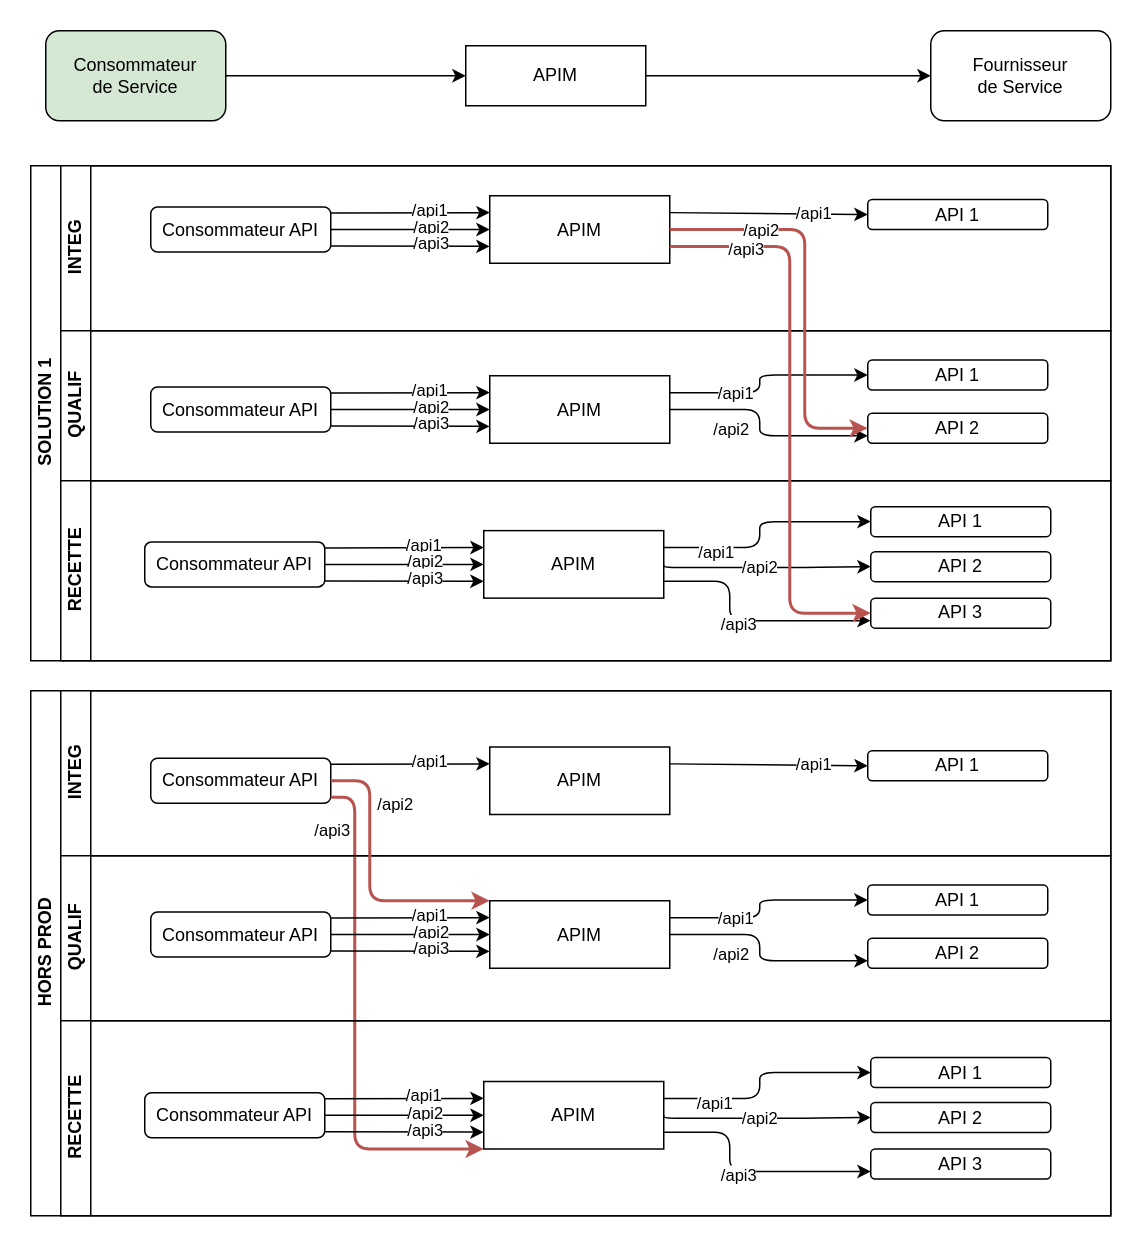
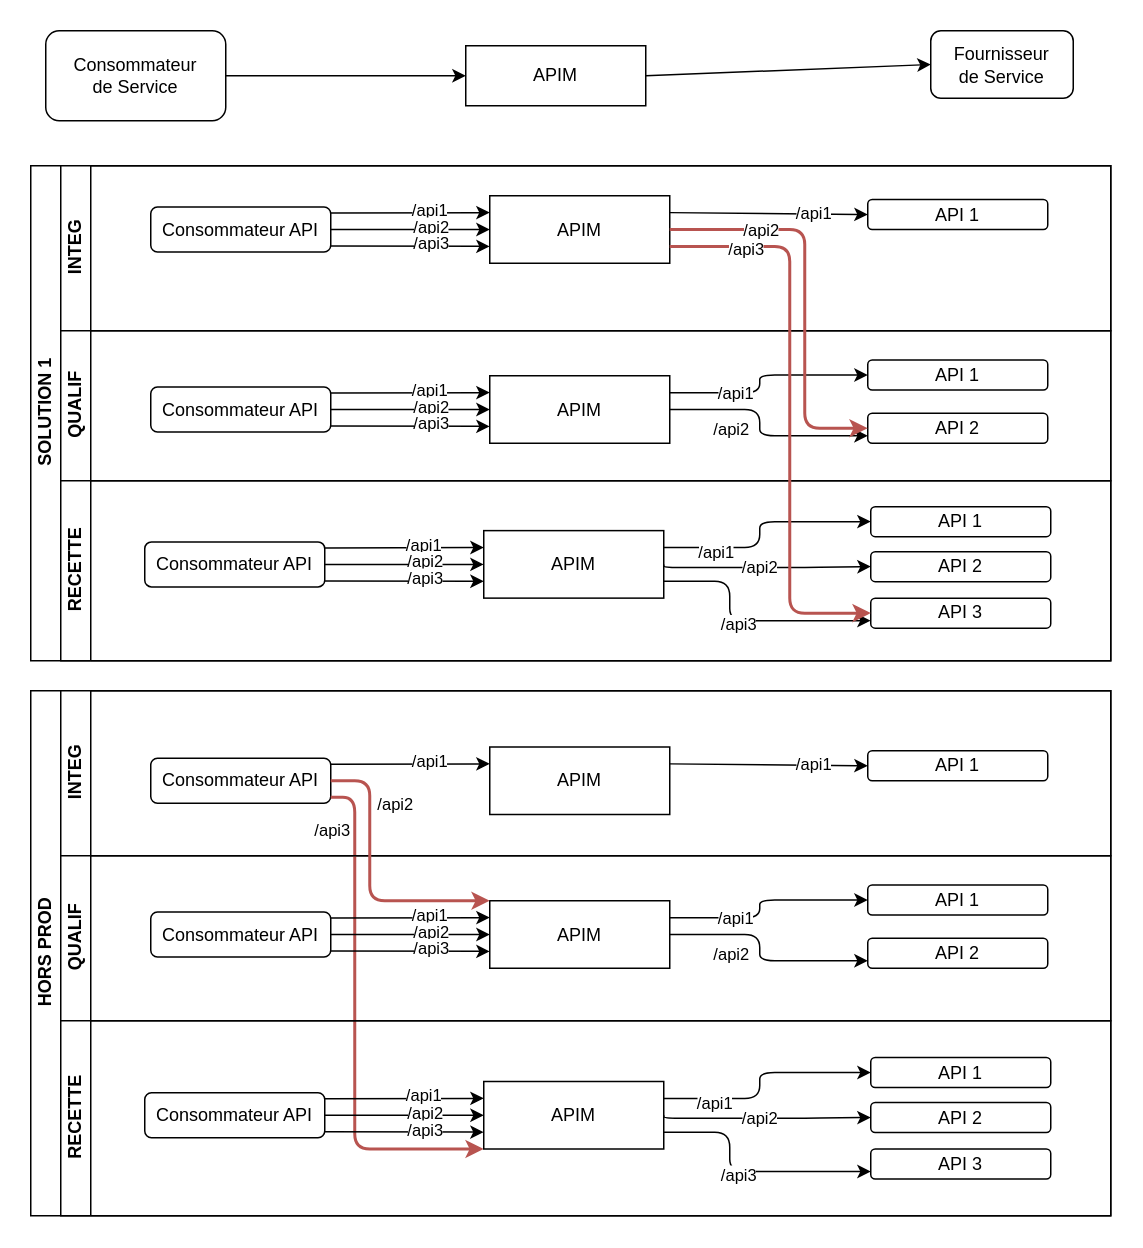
node "Consommateur de Service": fillcolor #d5e8d4 -> #ffffff
node "Fournisseur de Service": size 180x90 -> 143x68
